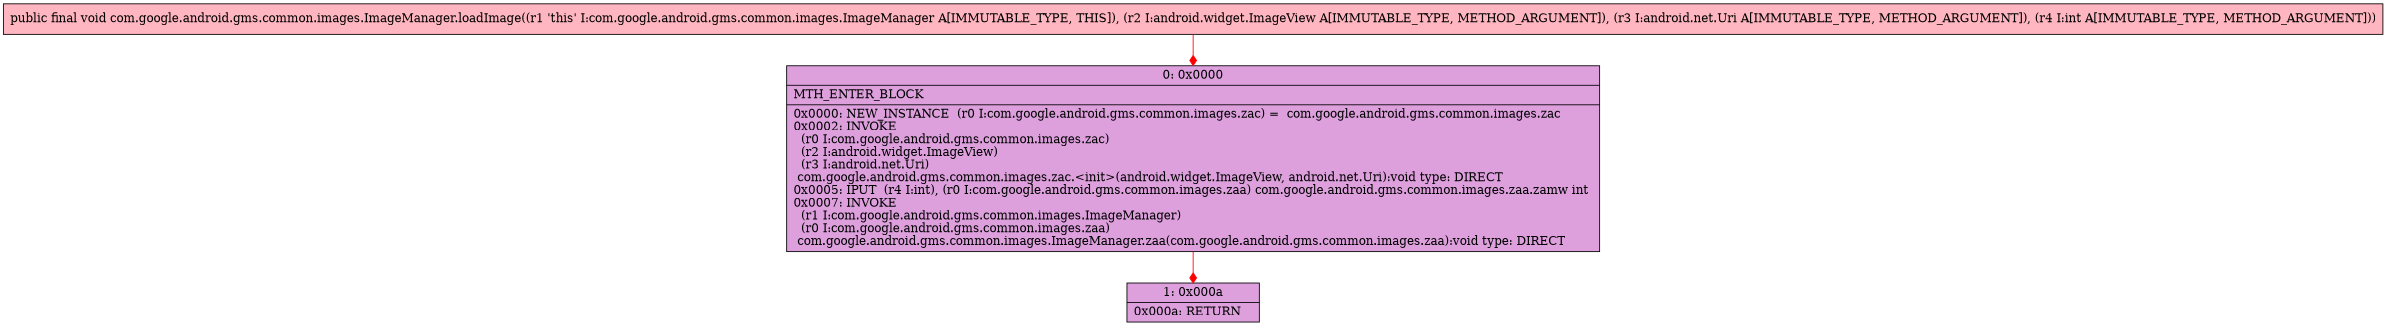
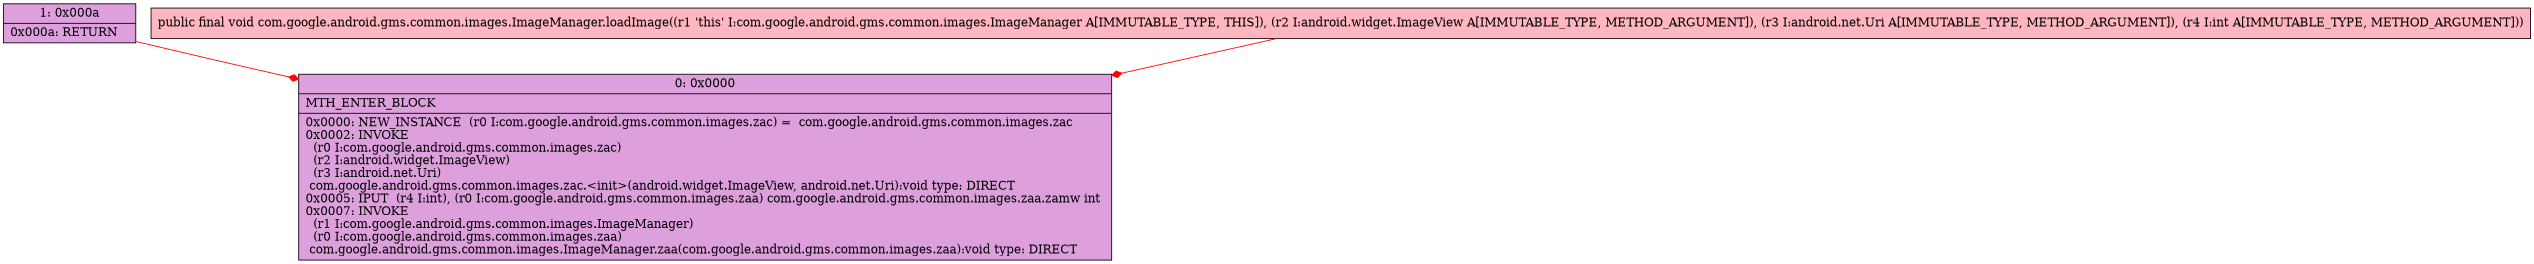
edge "0: 0x0000" -> "1: 0x000a": reversed
